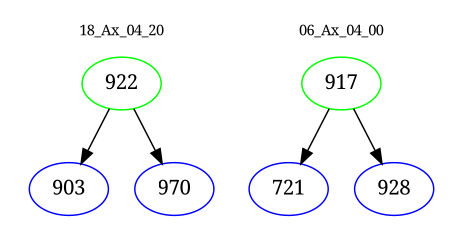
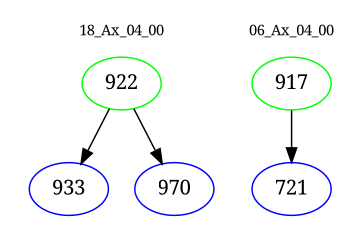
cluster "18_Ax_04_20": label "18_Ax_04_20" -> "18_Ax_04_00"
node "903": label "903" -> "933"
node "928": removed
